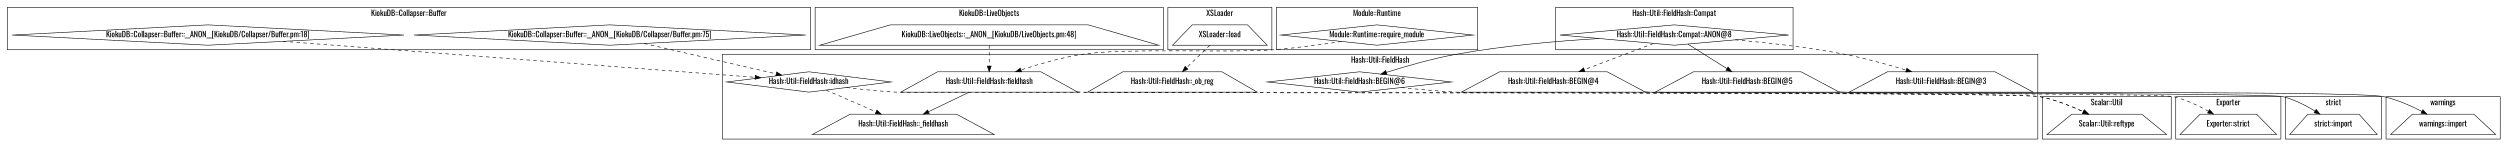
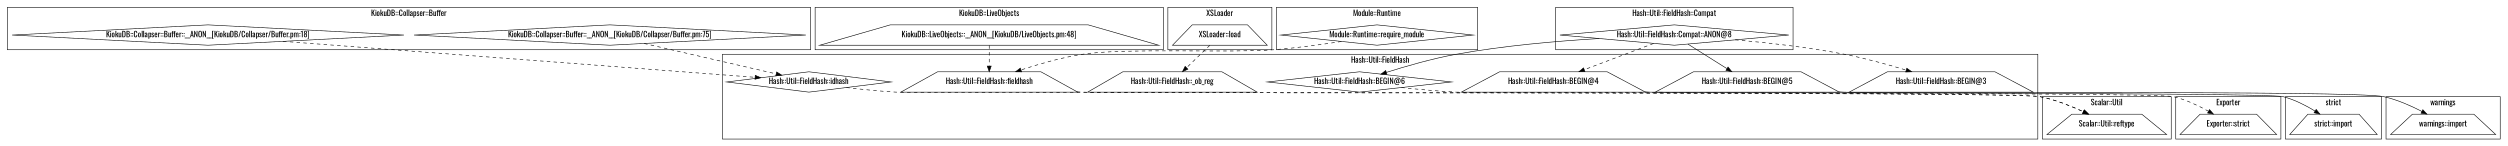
node "Hash::Util::FieldHash::_fieldhash": removed
